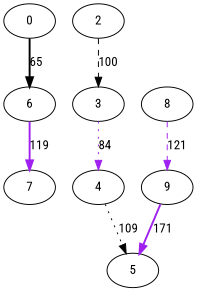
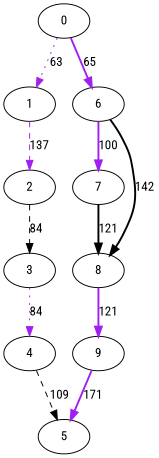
edge "0" -> "6": color black -> purple
edge "2" -> "3": label "100" -> "84"
node "1": added
edge "8" -> "9": style dashed -> bold
edge "6" -> "7": label "119" -> "100"
edge "6" -> "8": added, label "142"
edge "7" -> "8": added, label "121"
edge "4" -> "5": style dotted -> dashed
